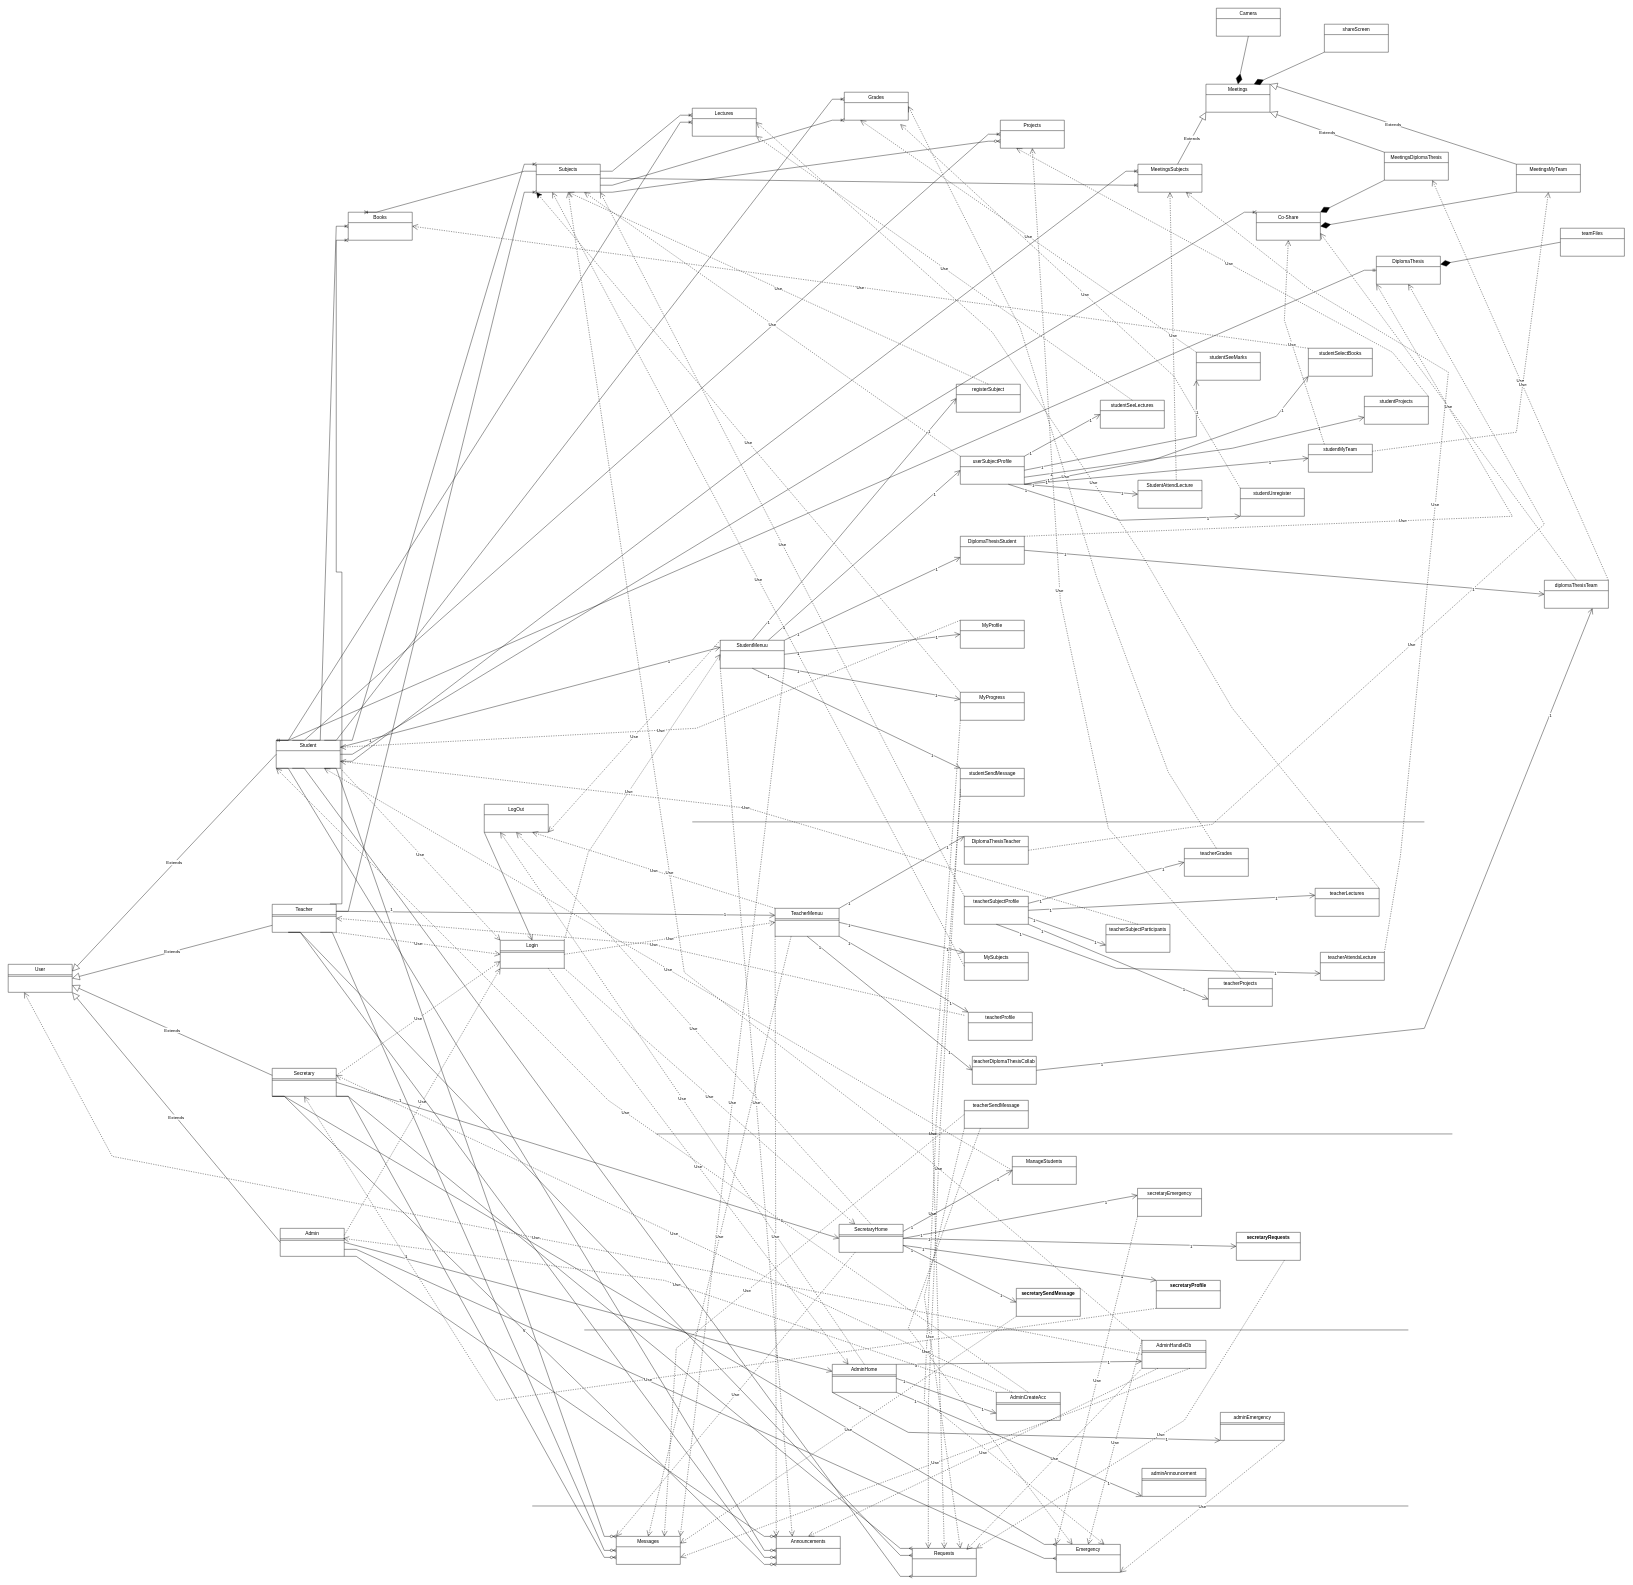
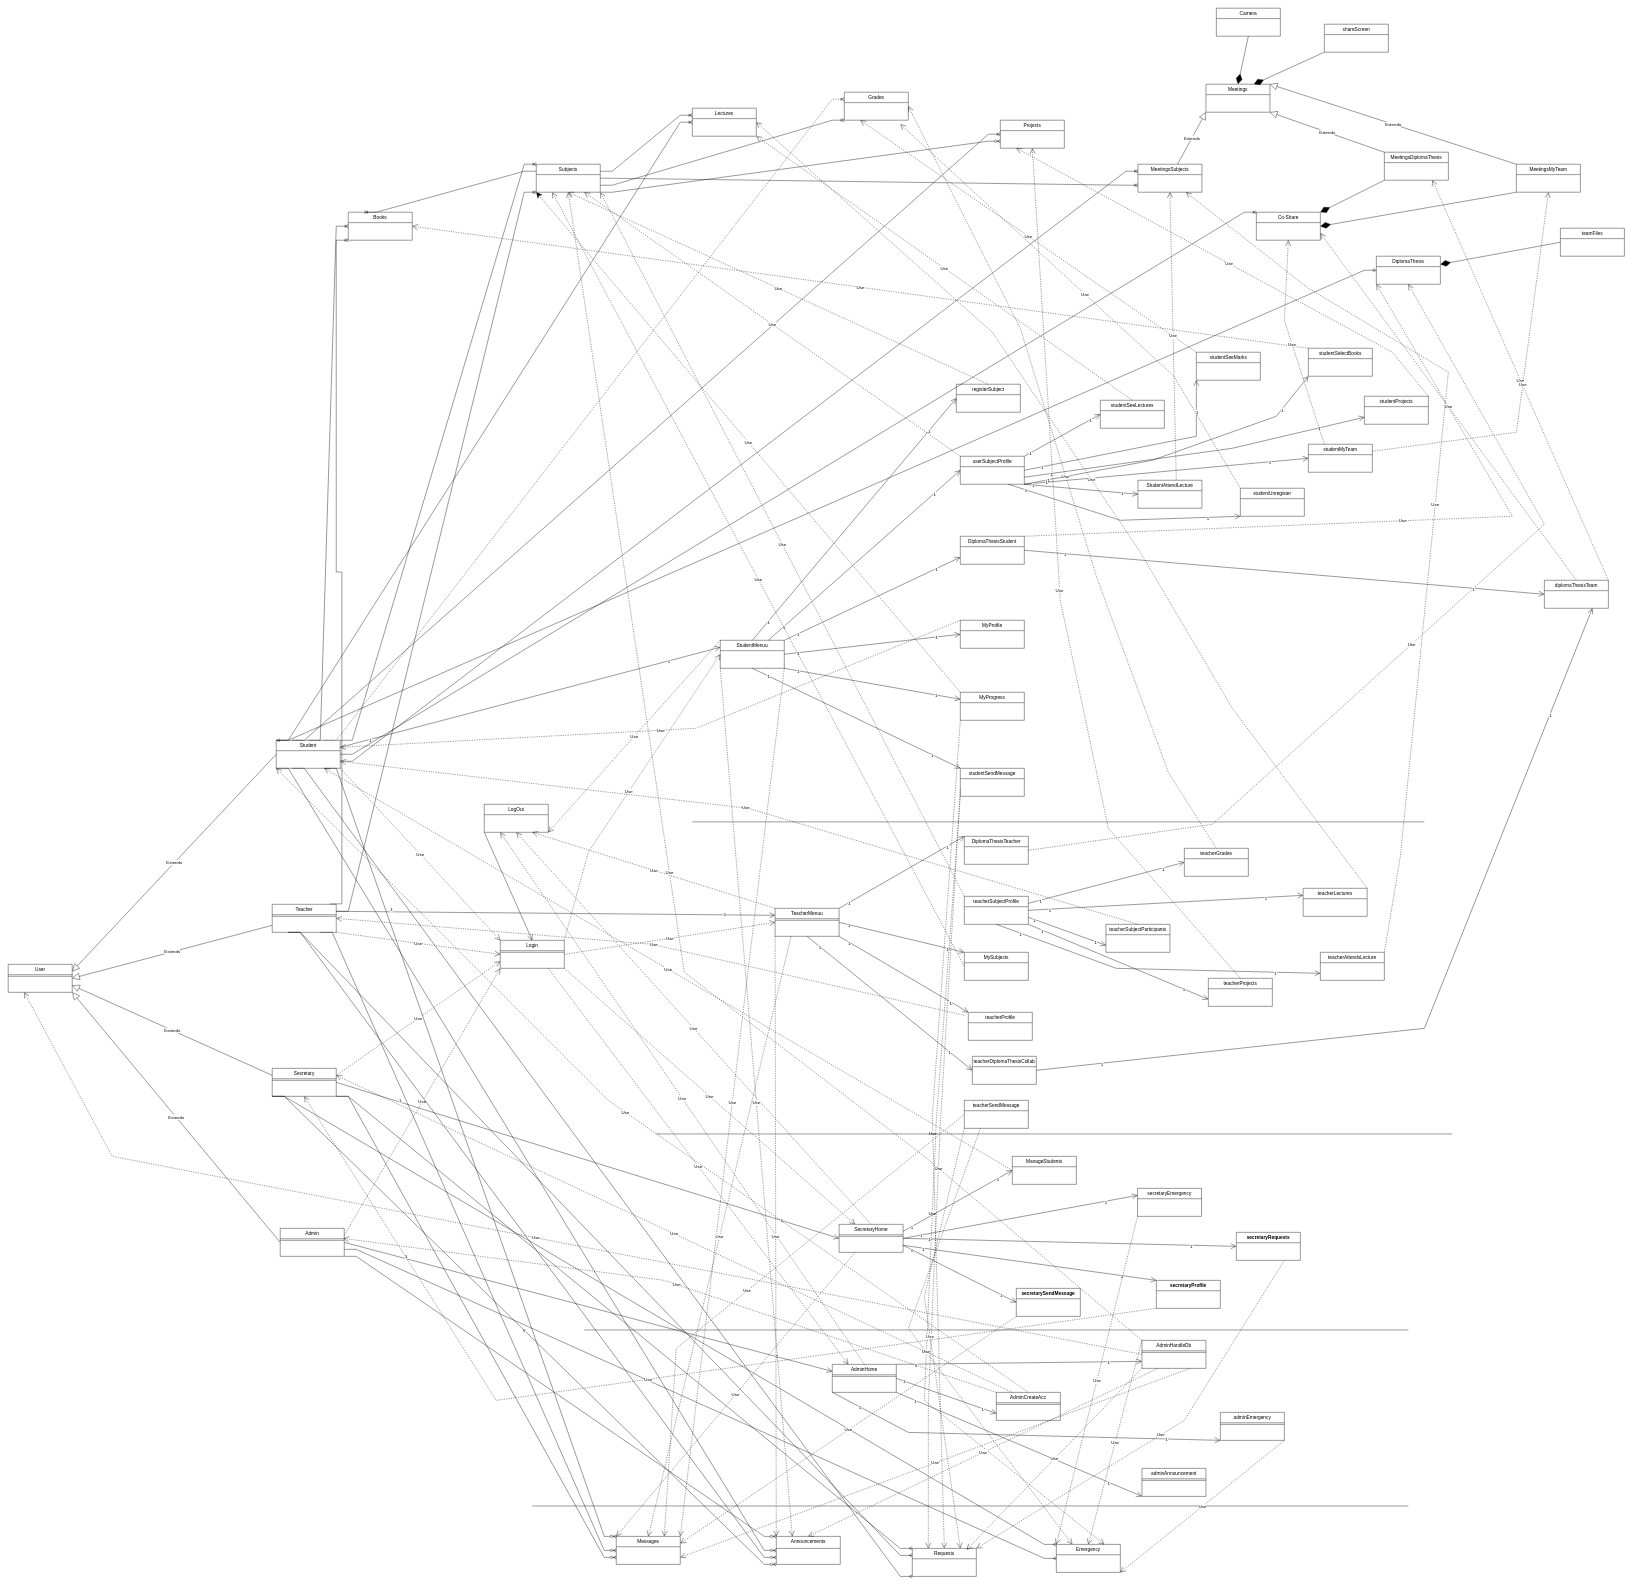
edge "Student" -> "Grades": style solid -> dashed
node "teacherLectures": moved (1347, 902) -> (1335, 902)
